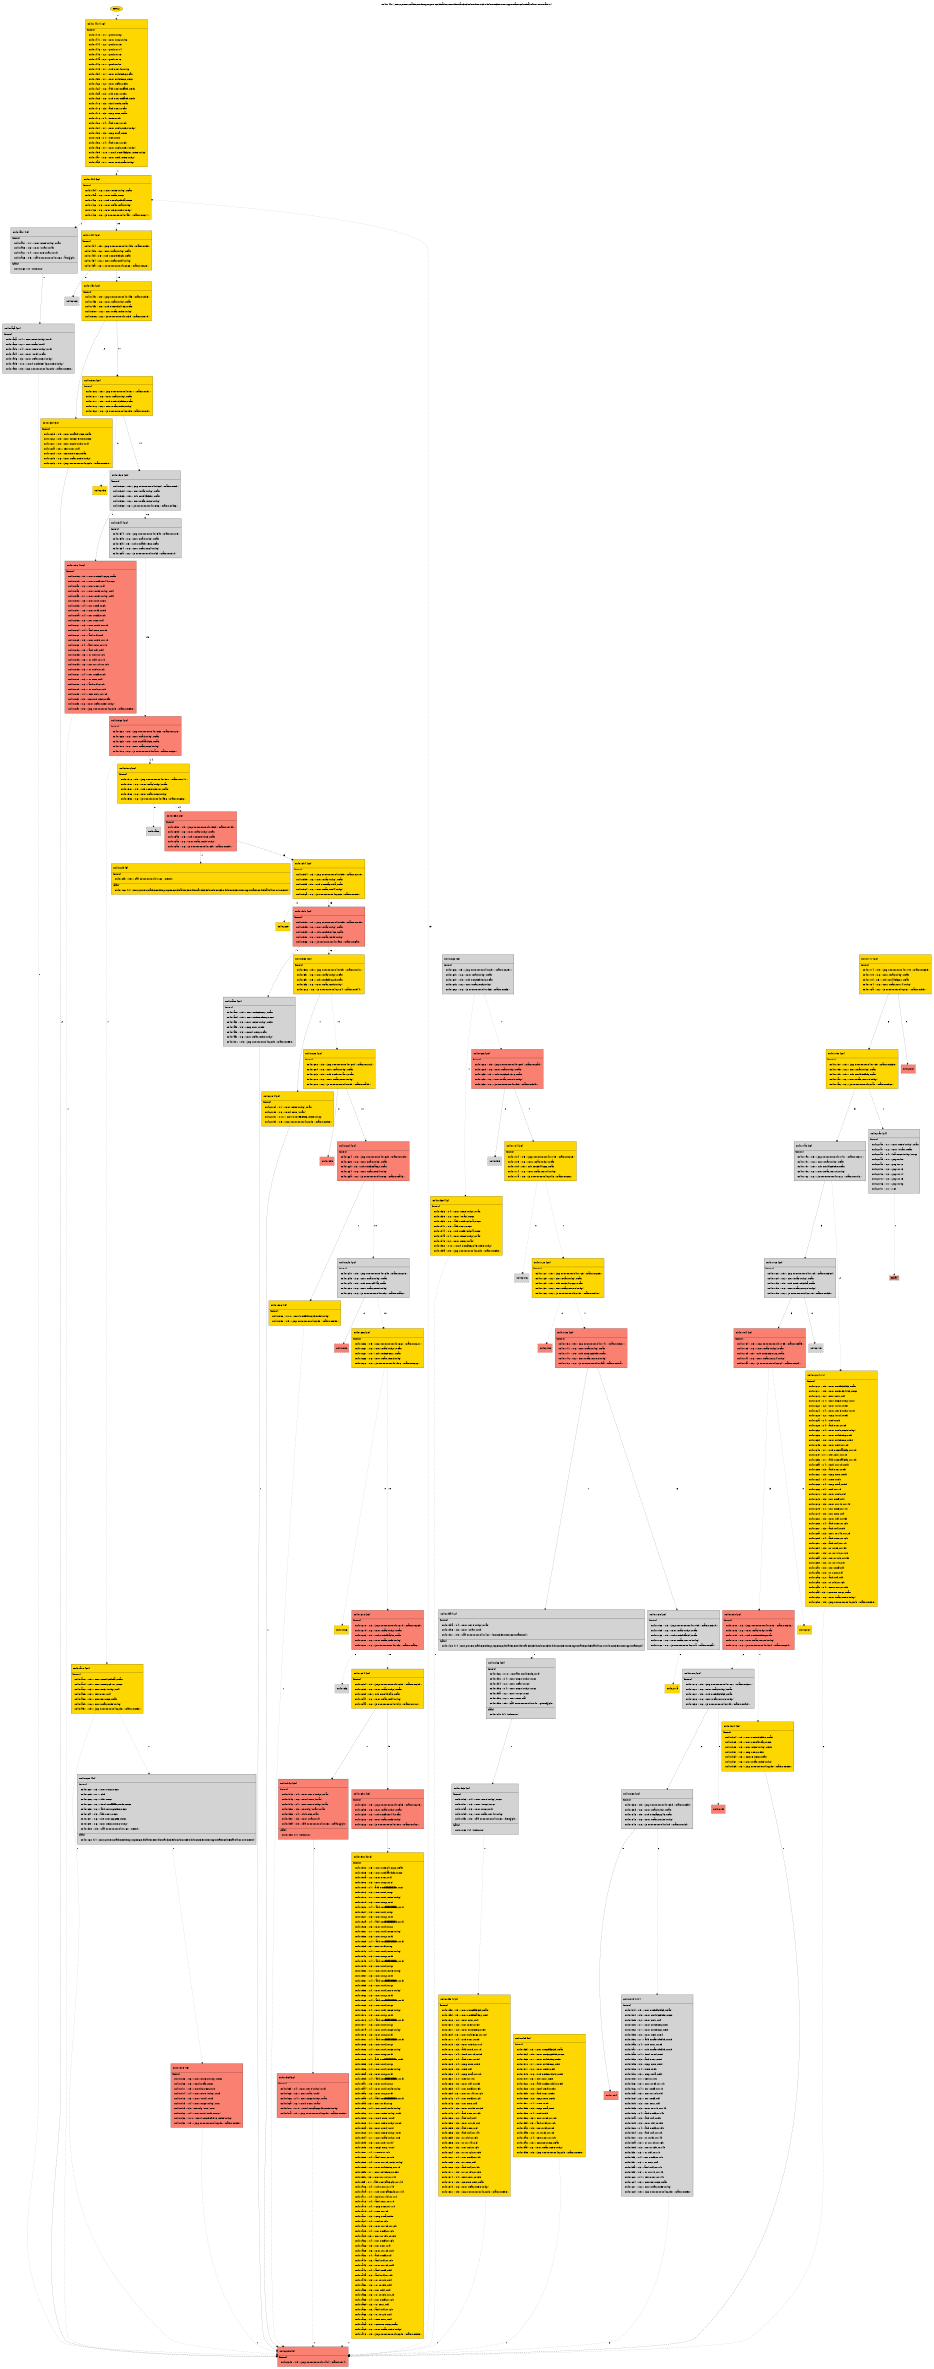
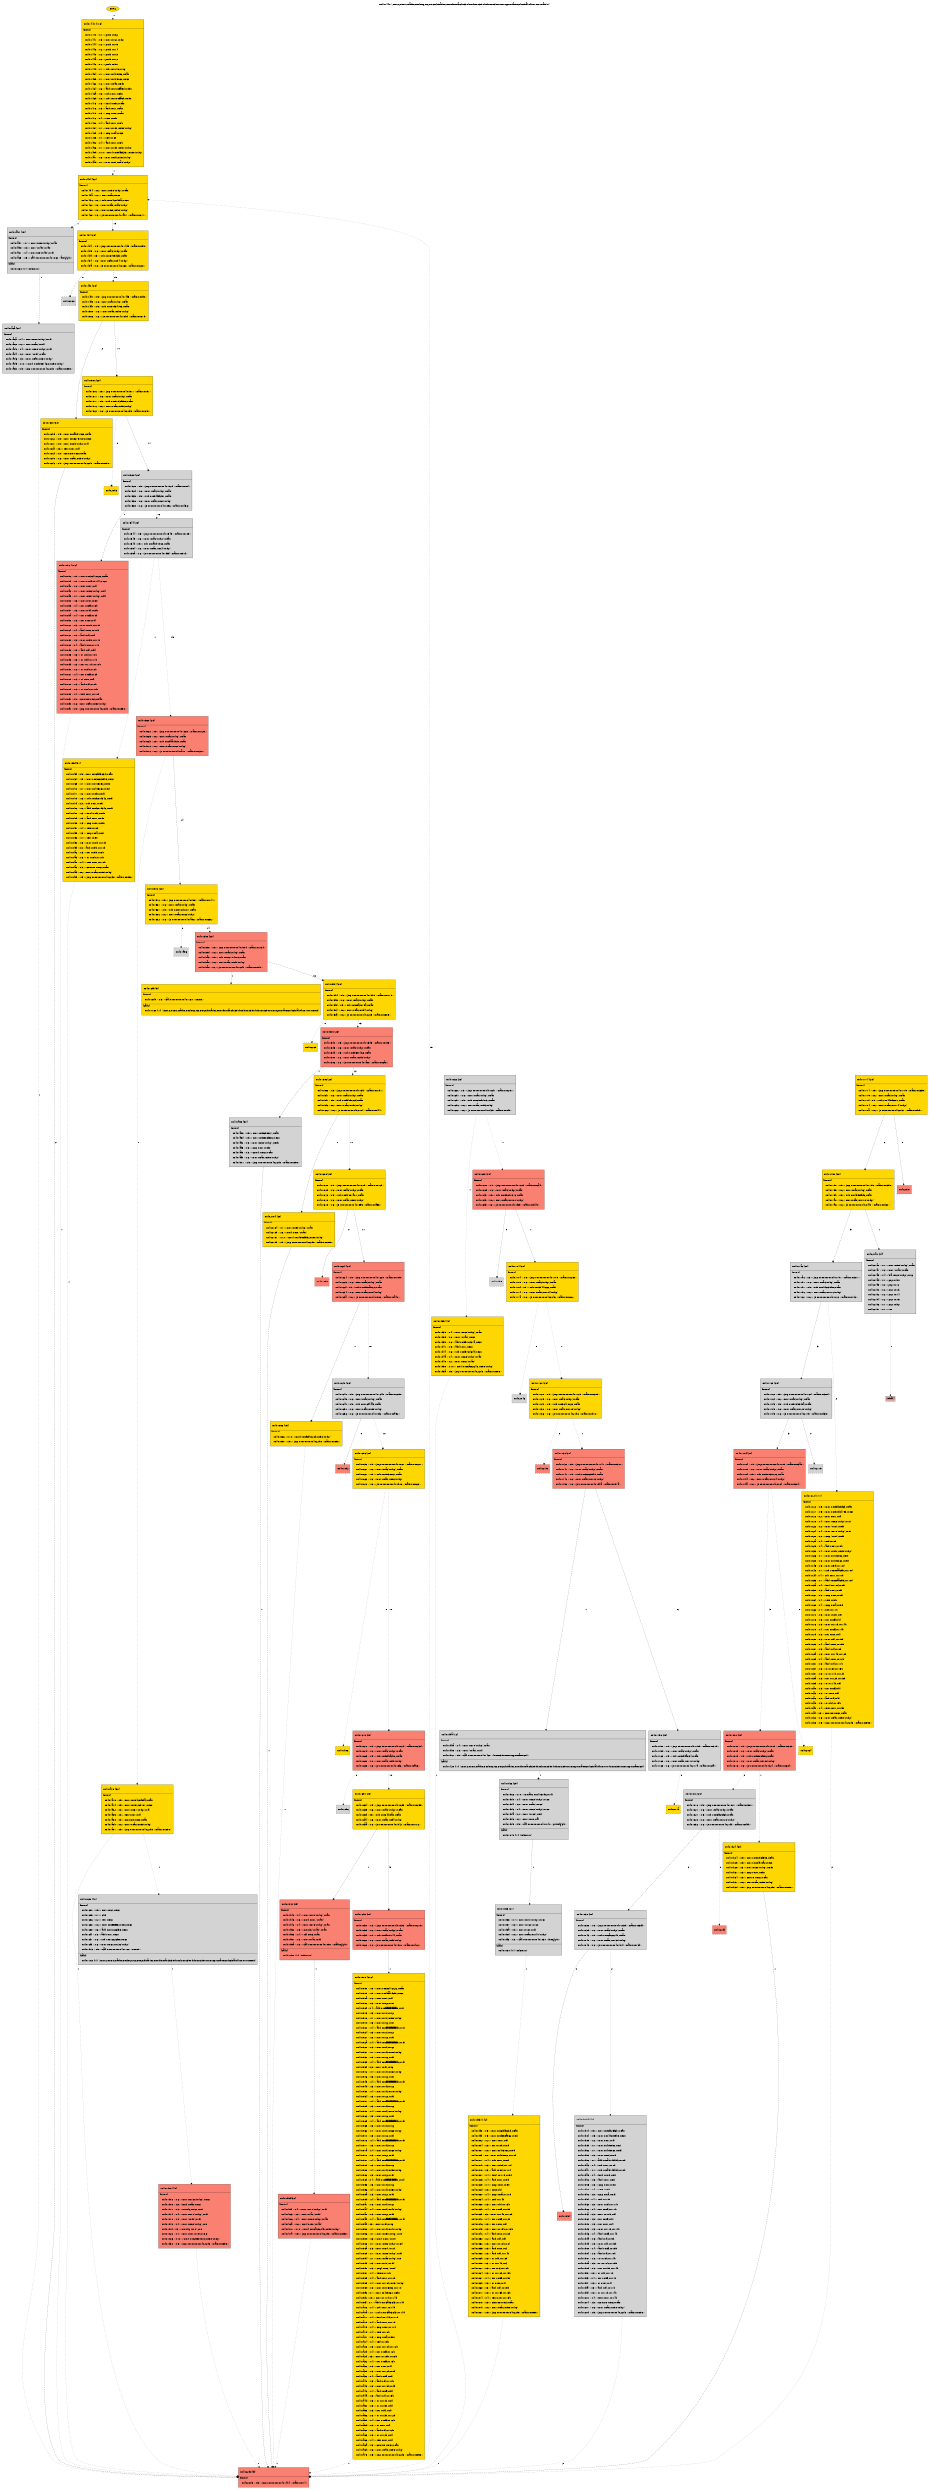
edge "0x401544 [28]" -> "0x401d5f [91]": added, label "1"
